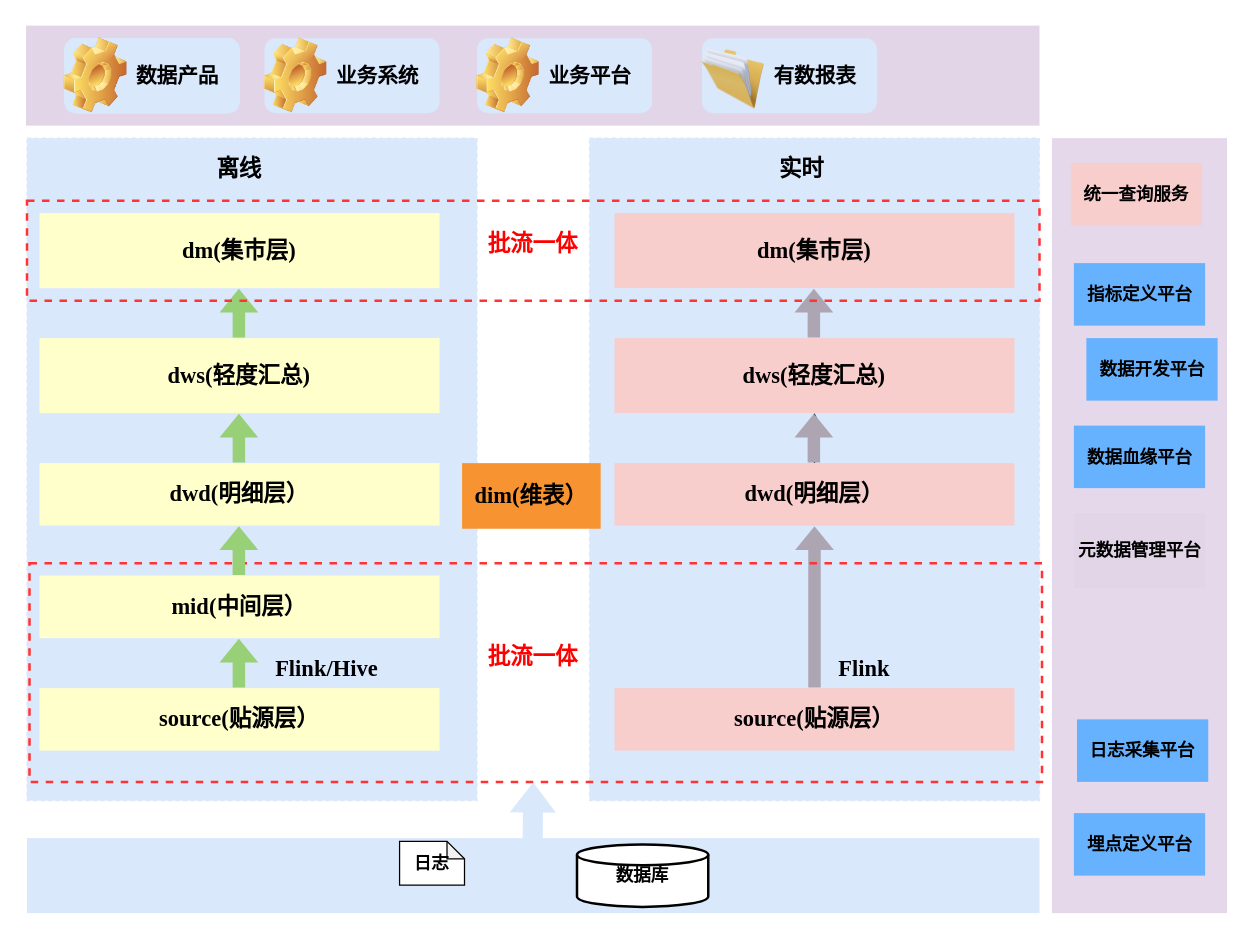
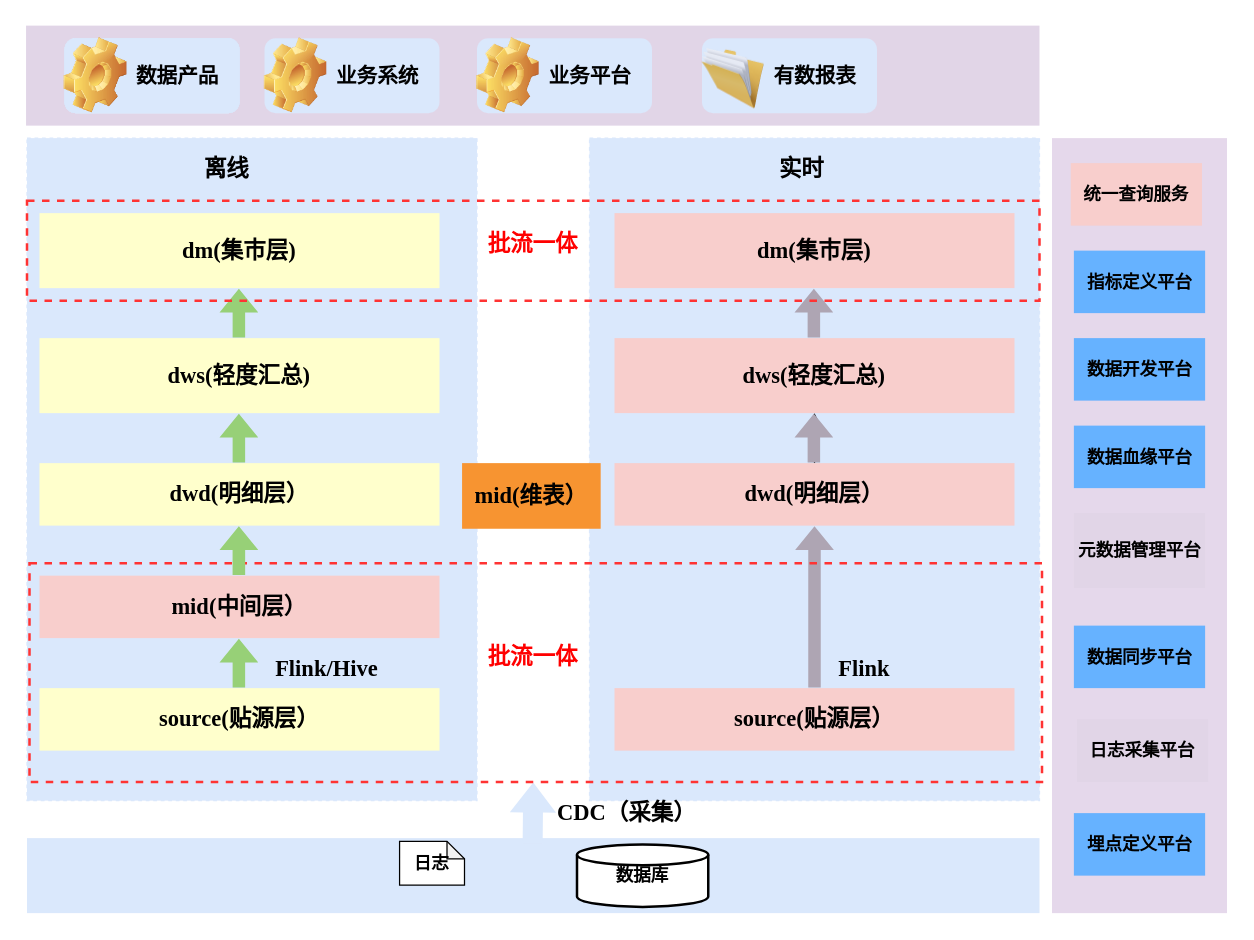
node "离线": moved (239, 169) -> (227, 169)
node "指标定义平台": moved (1139, 294) -> (1139, 282)
node "数据开发平台": moved (1152, 369) -> (1139, 369)
node "dim(维表）": label "dim(维表）" -> "mid(维表）"
node "mid(中间层）": fillcolor #ffffcc -> #f8cecc
node "数据同步平台": added
node "日志采集平台": fillcolor #66b2ff -> #e1d5e7
node "CDC（采集）": added
